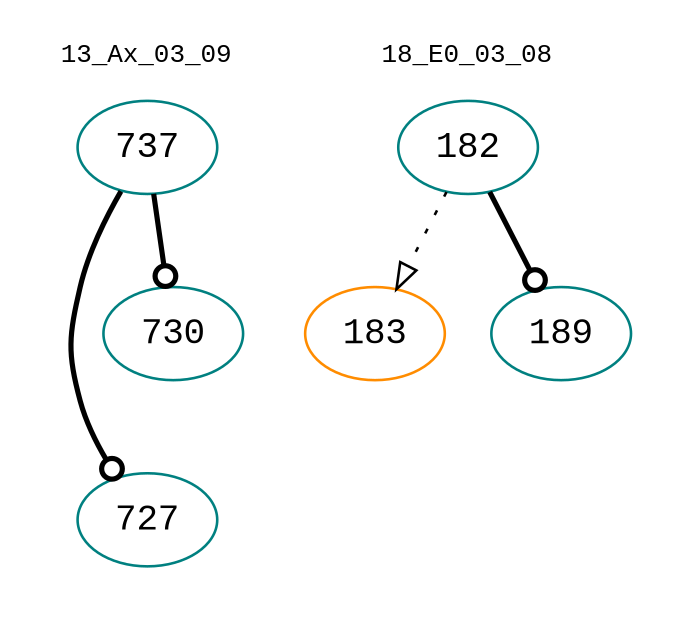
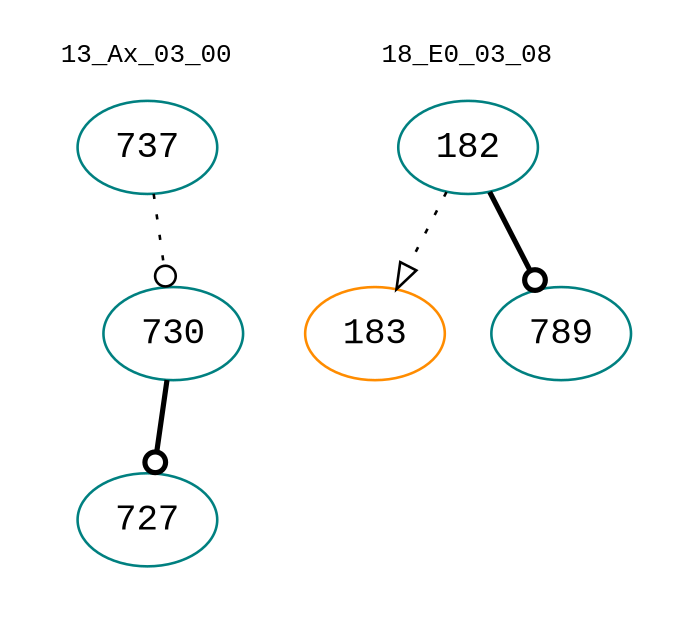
cluster "13_Ax_03_09": label "13_Ax_03_09" -> "13_Ax_03_00"
edge "737" -> "730": style bold -> dotted
edge "737" -> "727": now "730" -> "727"
node "189": label "189" -> "789"
